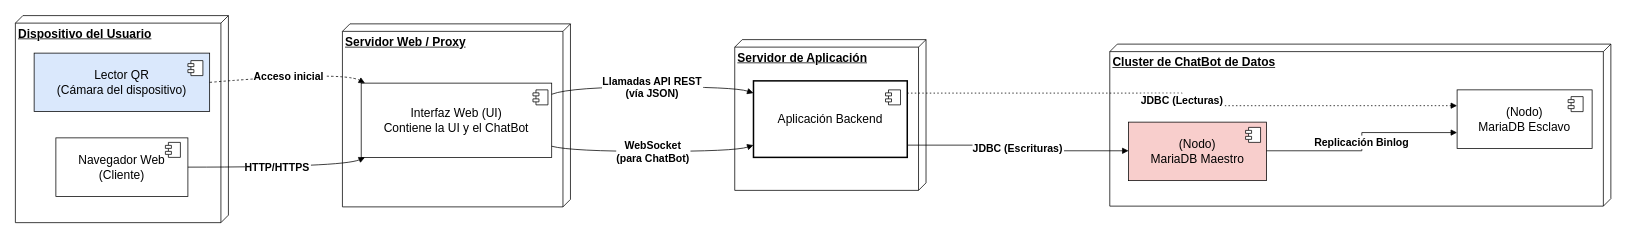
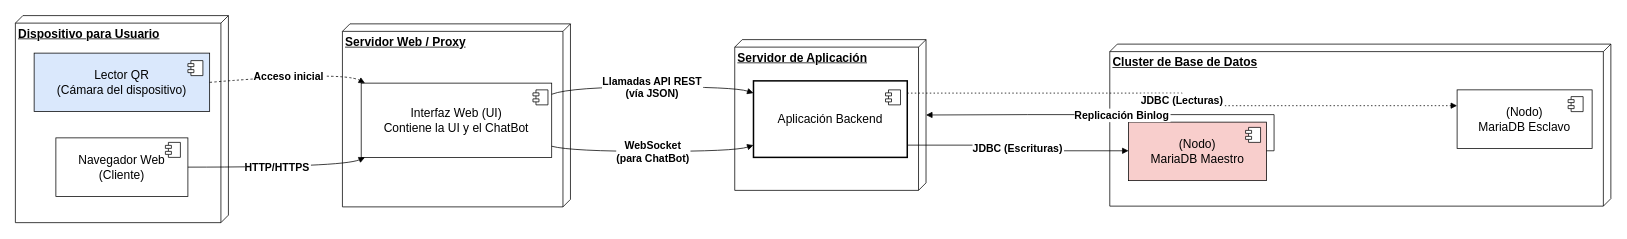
node "Dispositivo del Usuario": label "Dispositivo del Usuario" -> "Dispositivo para Usuario"
node "Cluster de ChatBot de Datos": label "Cluster de ChatBot de Datos" -> "Cluster de Base de Datos"
edge "(Nodo) MariaDB Maestro" -> "(Nodo) MariaDB Esclavo": now "(Nodo) MariaDB Maestro" -> "Servidor de Aplicación"
